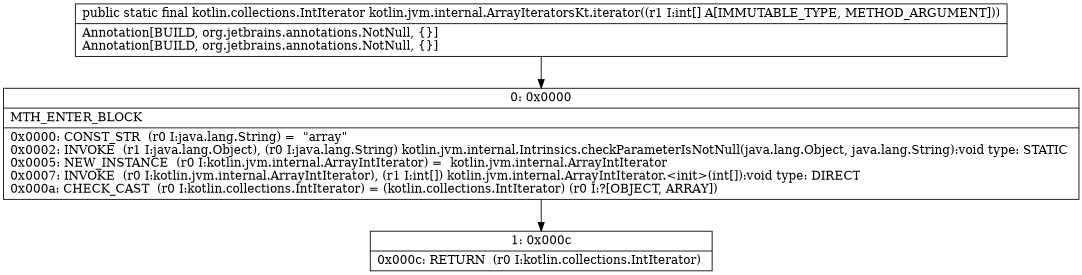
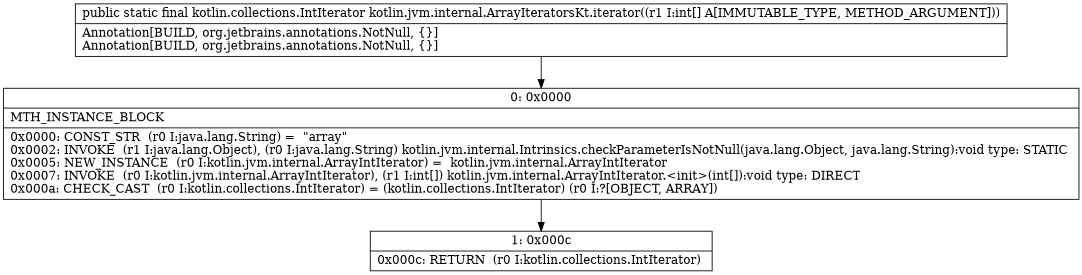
node "0: 0x0000": text "MTH_ENTER_BLOCK" -> "MTH_INSTANCE_BLOCK"
